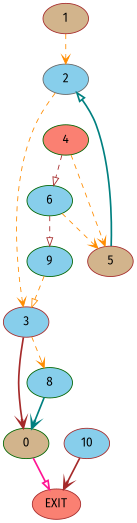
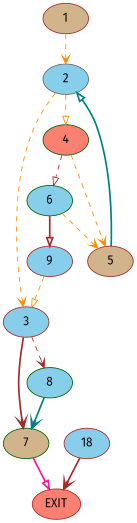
edge "2" -> "4": added
edge "6" -> "9": style dashed -> bold
node "9": color darkgreen -> brown
edge "3" -> "8": color darkorange -> brown
node "0": label "0" -> "7"
node "10": label "10" -> "18"
